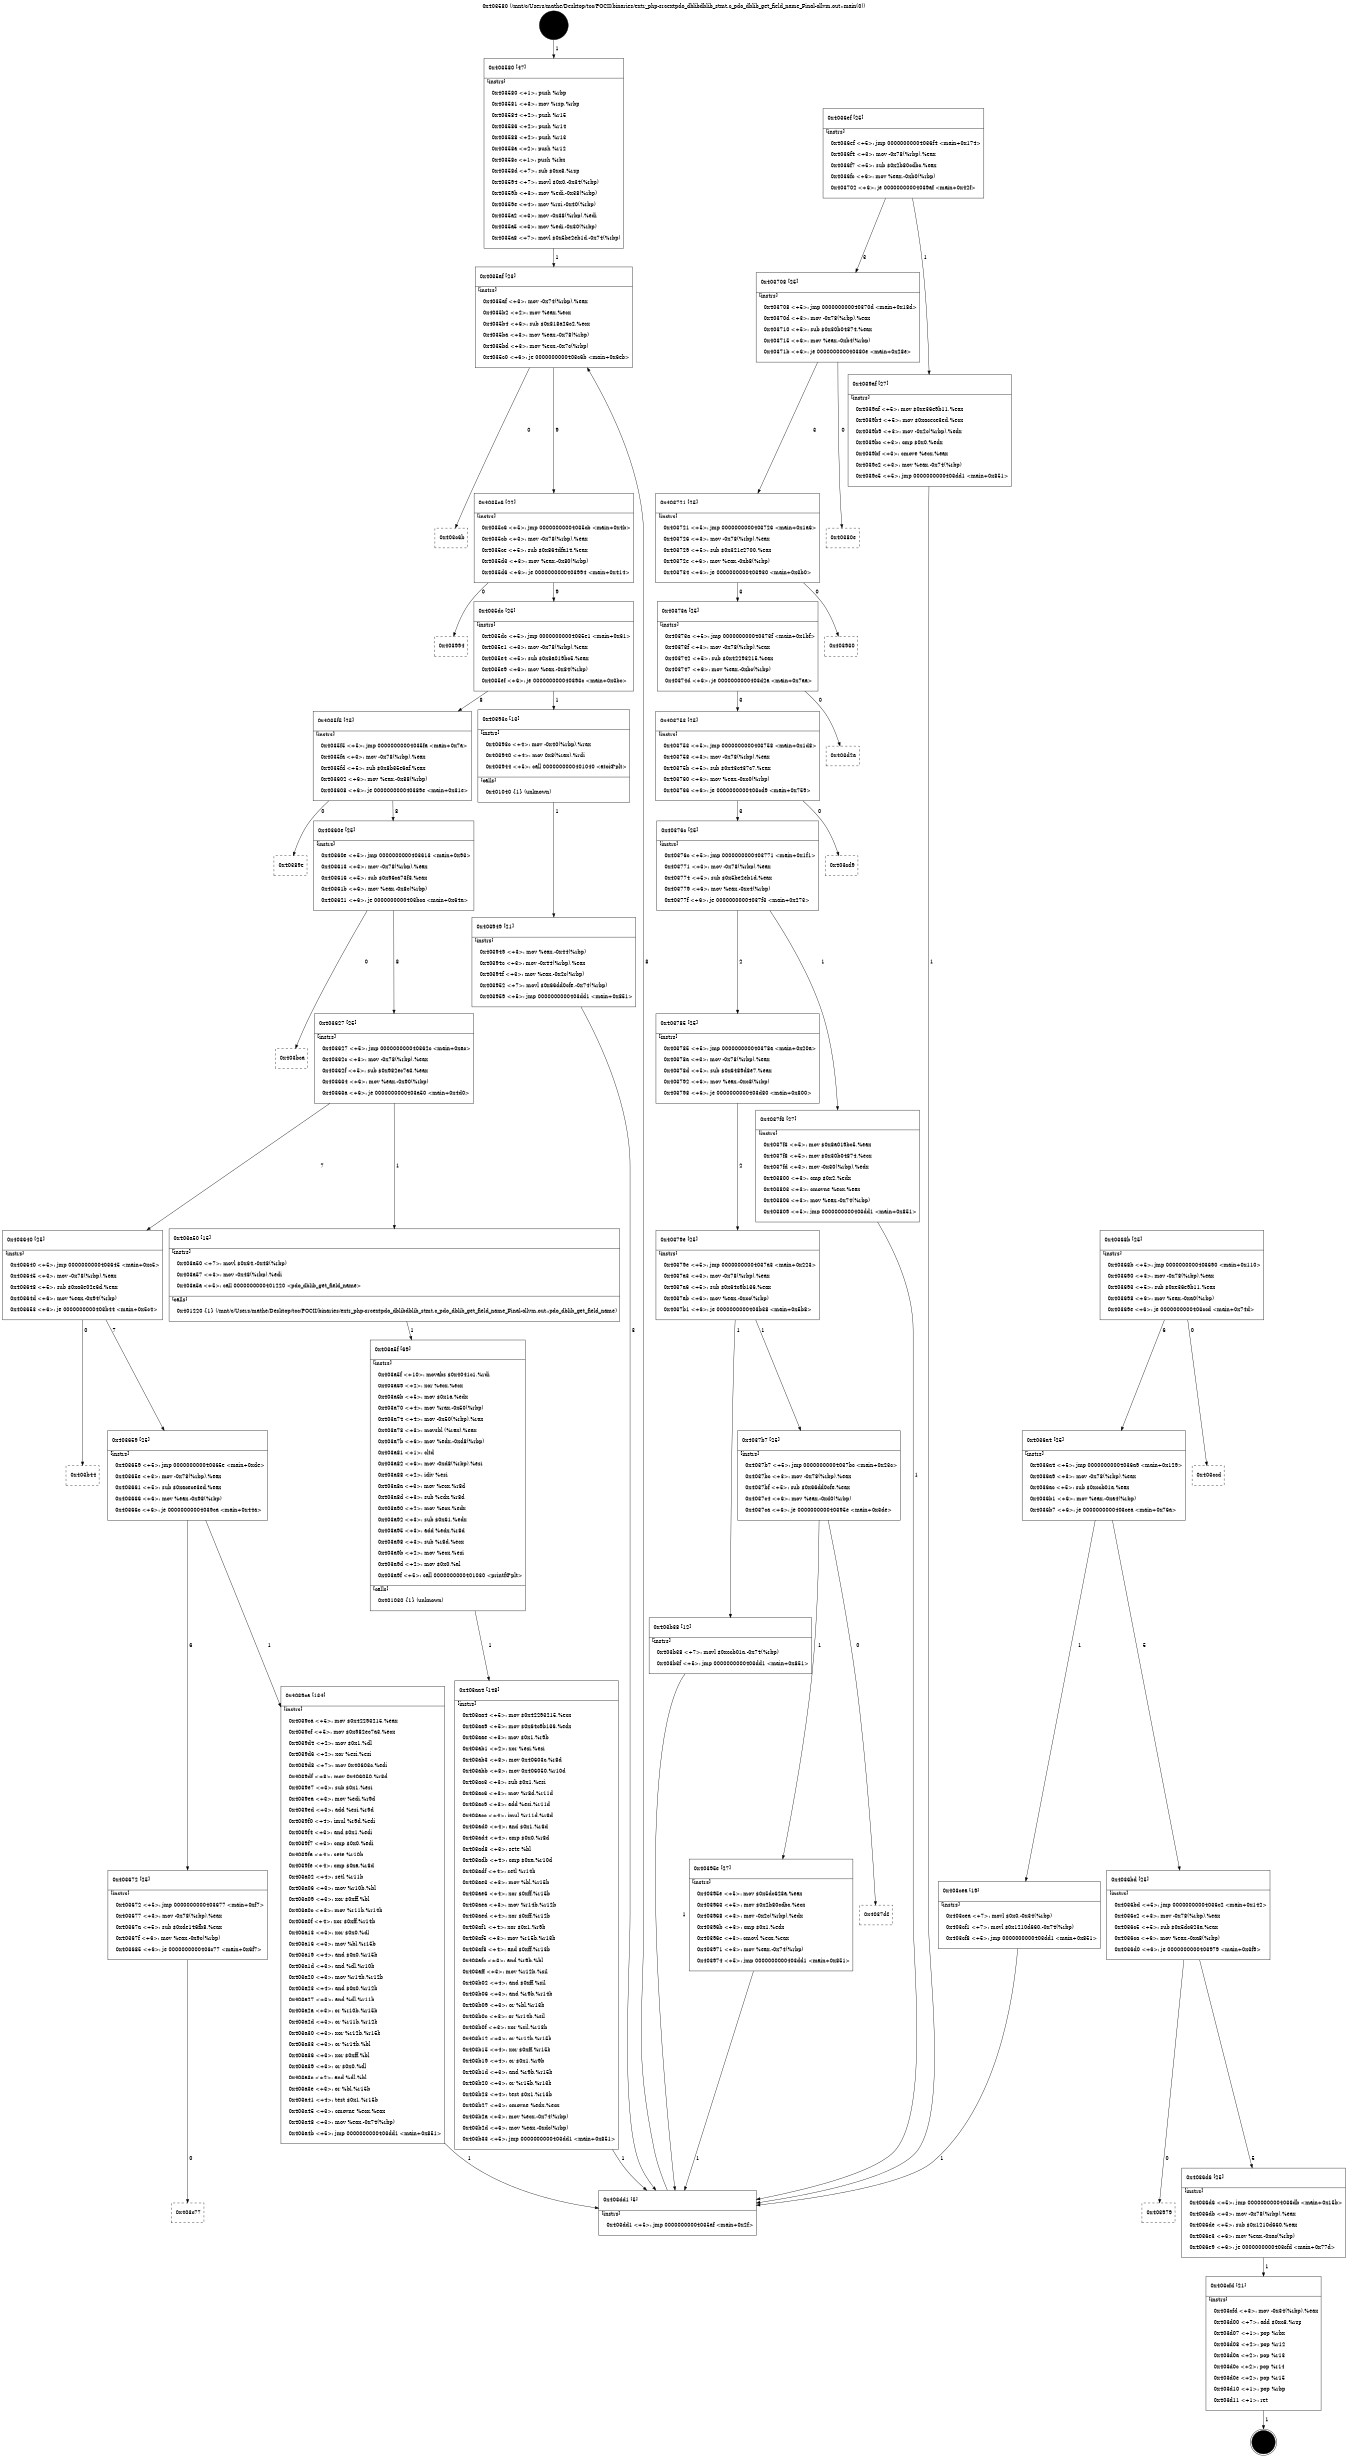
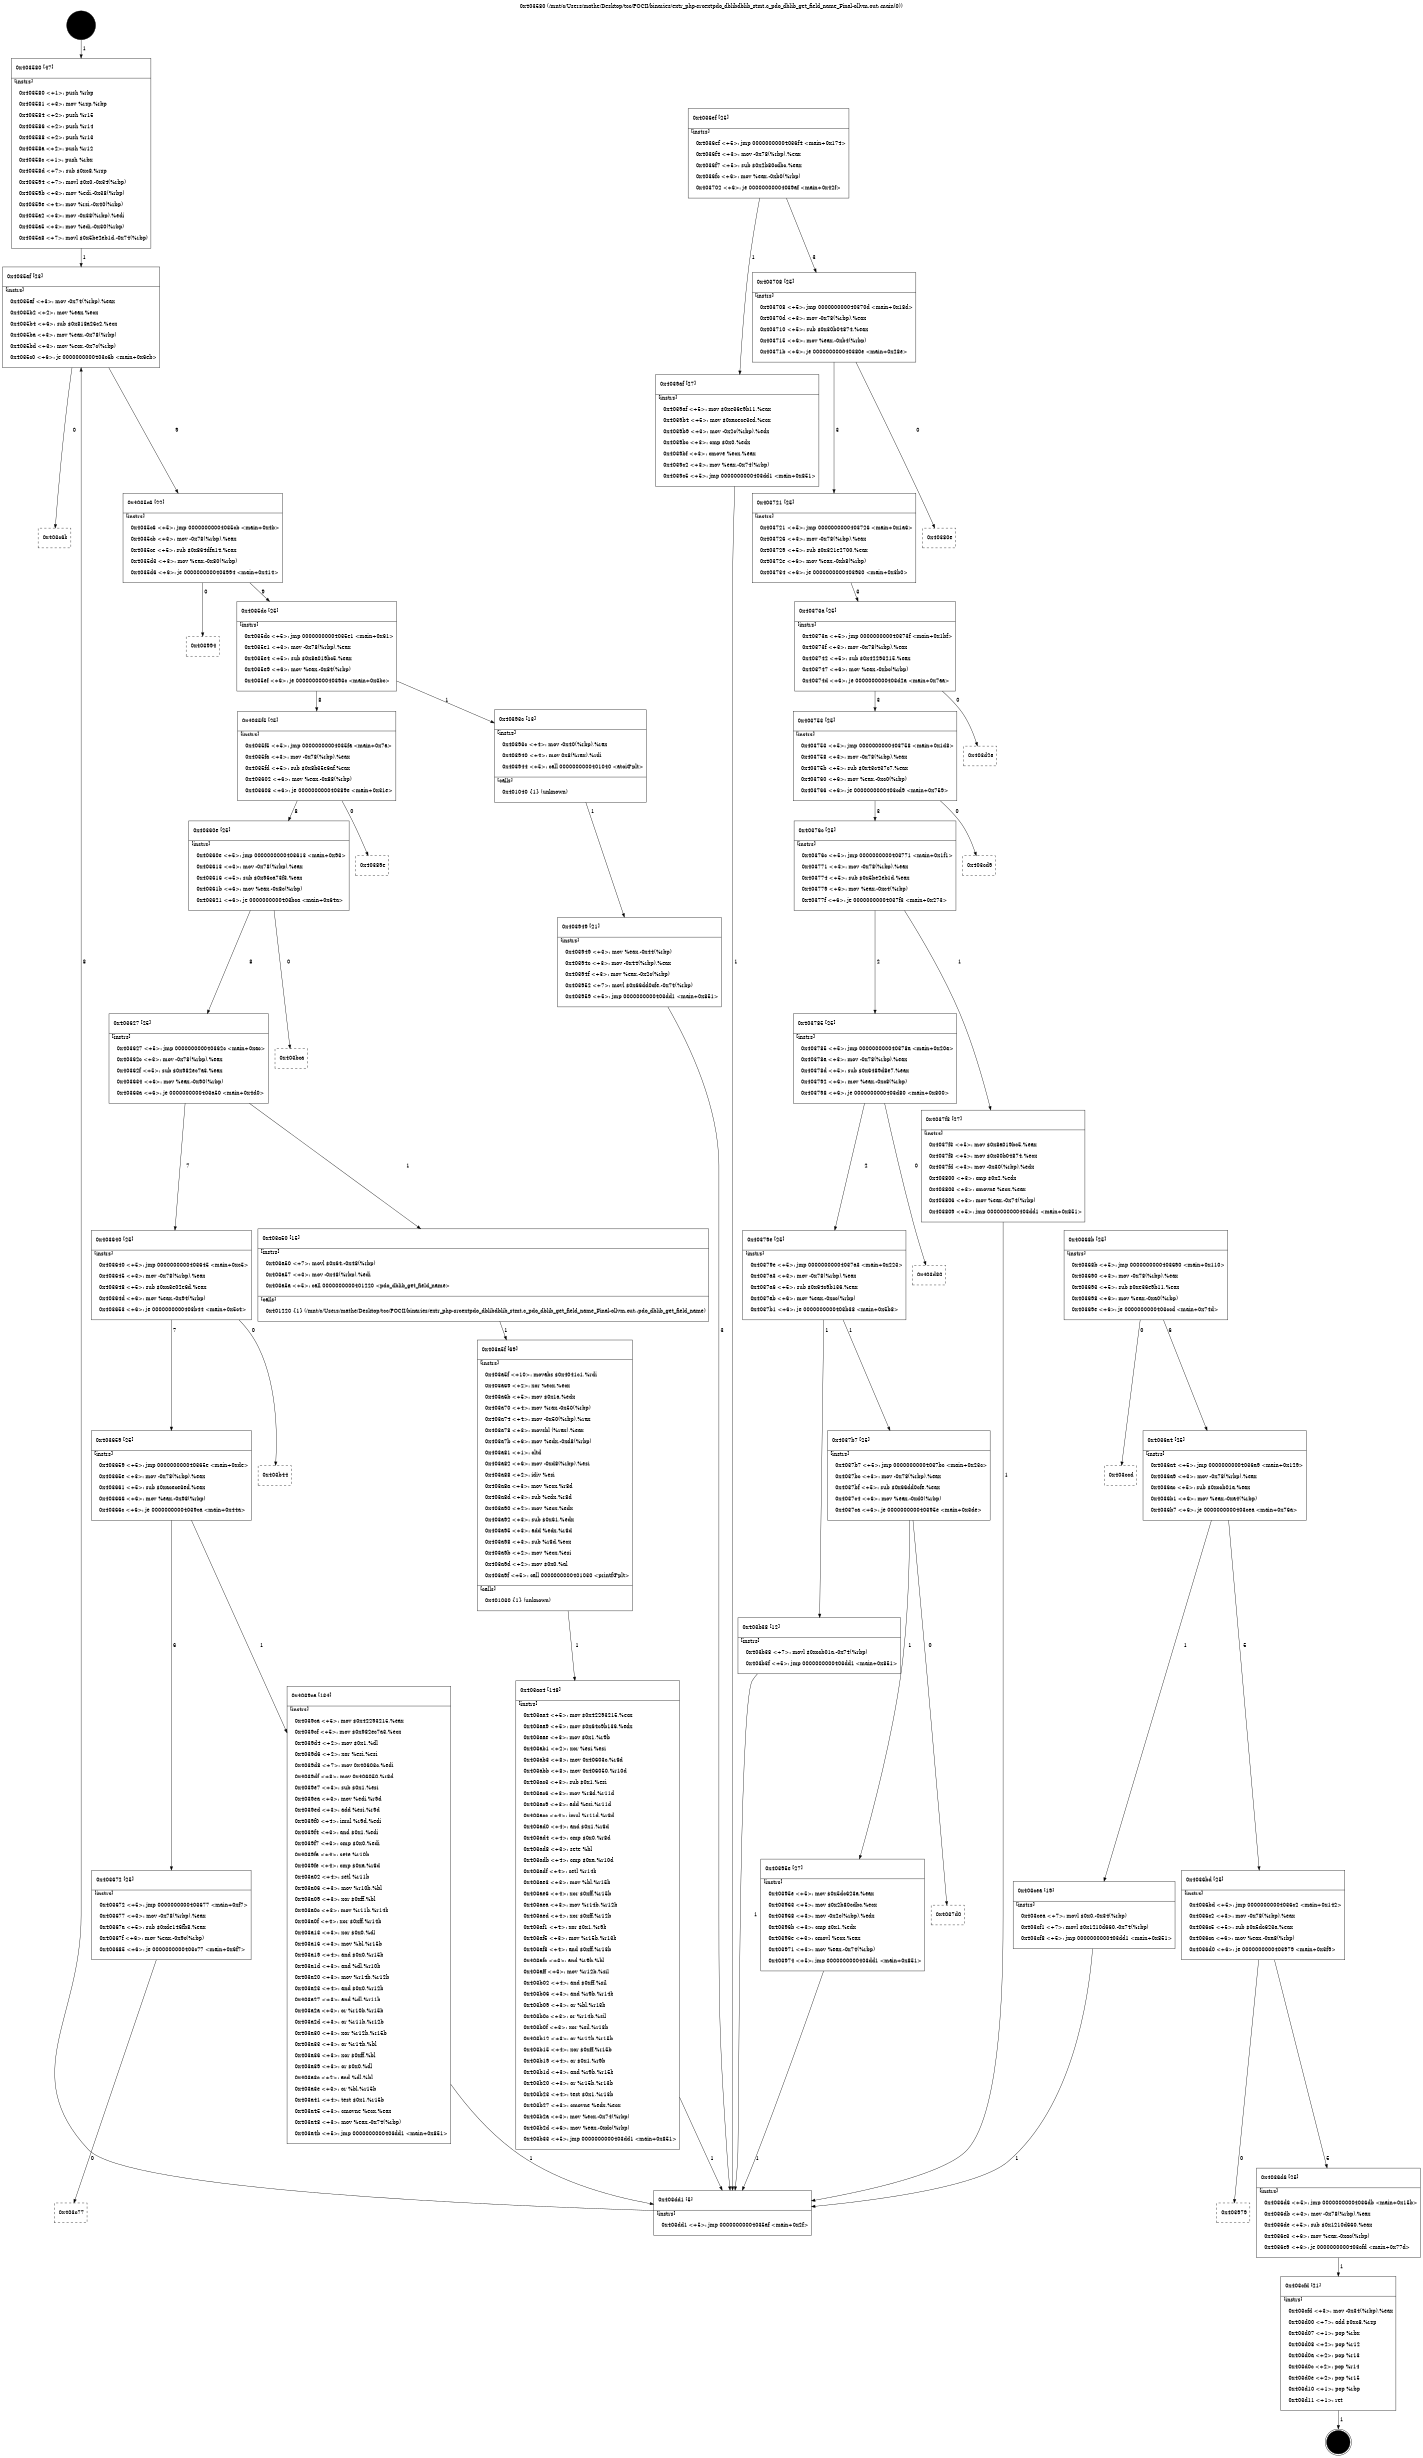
node "0x403930": removed
node "0x403d80": added
